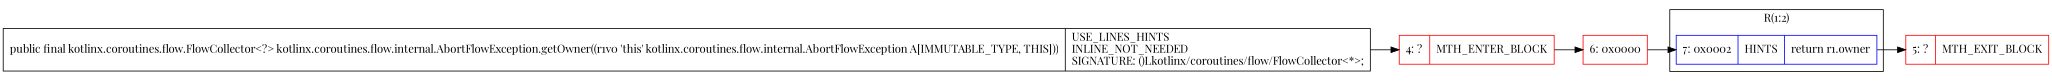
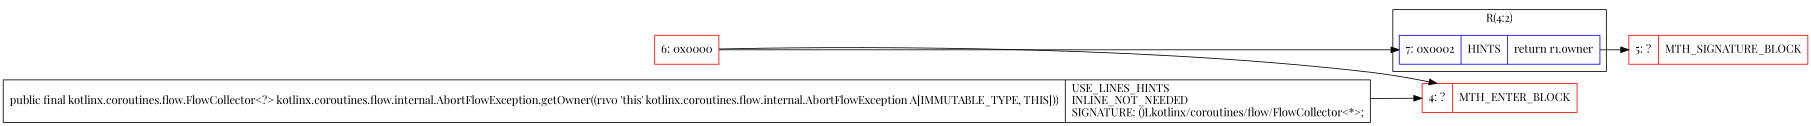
cluster "R(1:2)": label "R(1:2)" -> "R(4:2)"
node "5: ?": text "MTH_EXIT_BLOCK" -> "MTH_SIGNATURE_BLOCK"
edge "4: ?" -> "6: 0x0000": reversed
